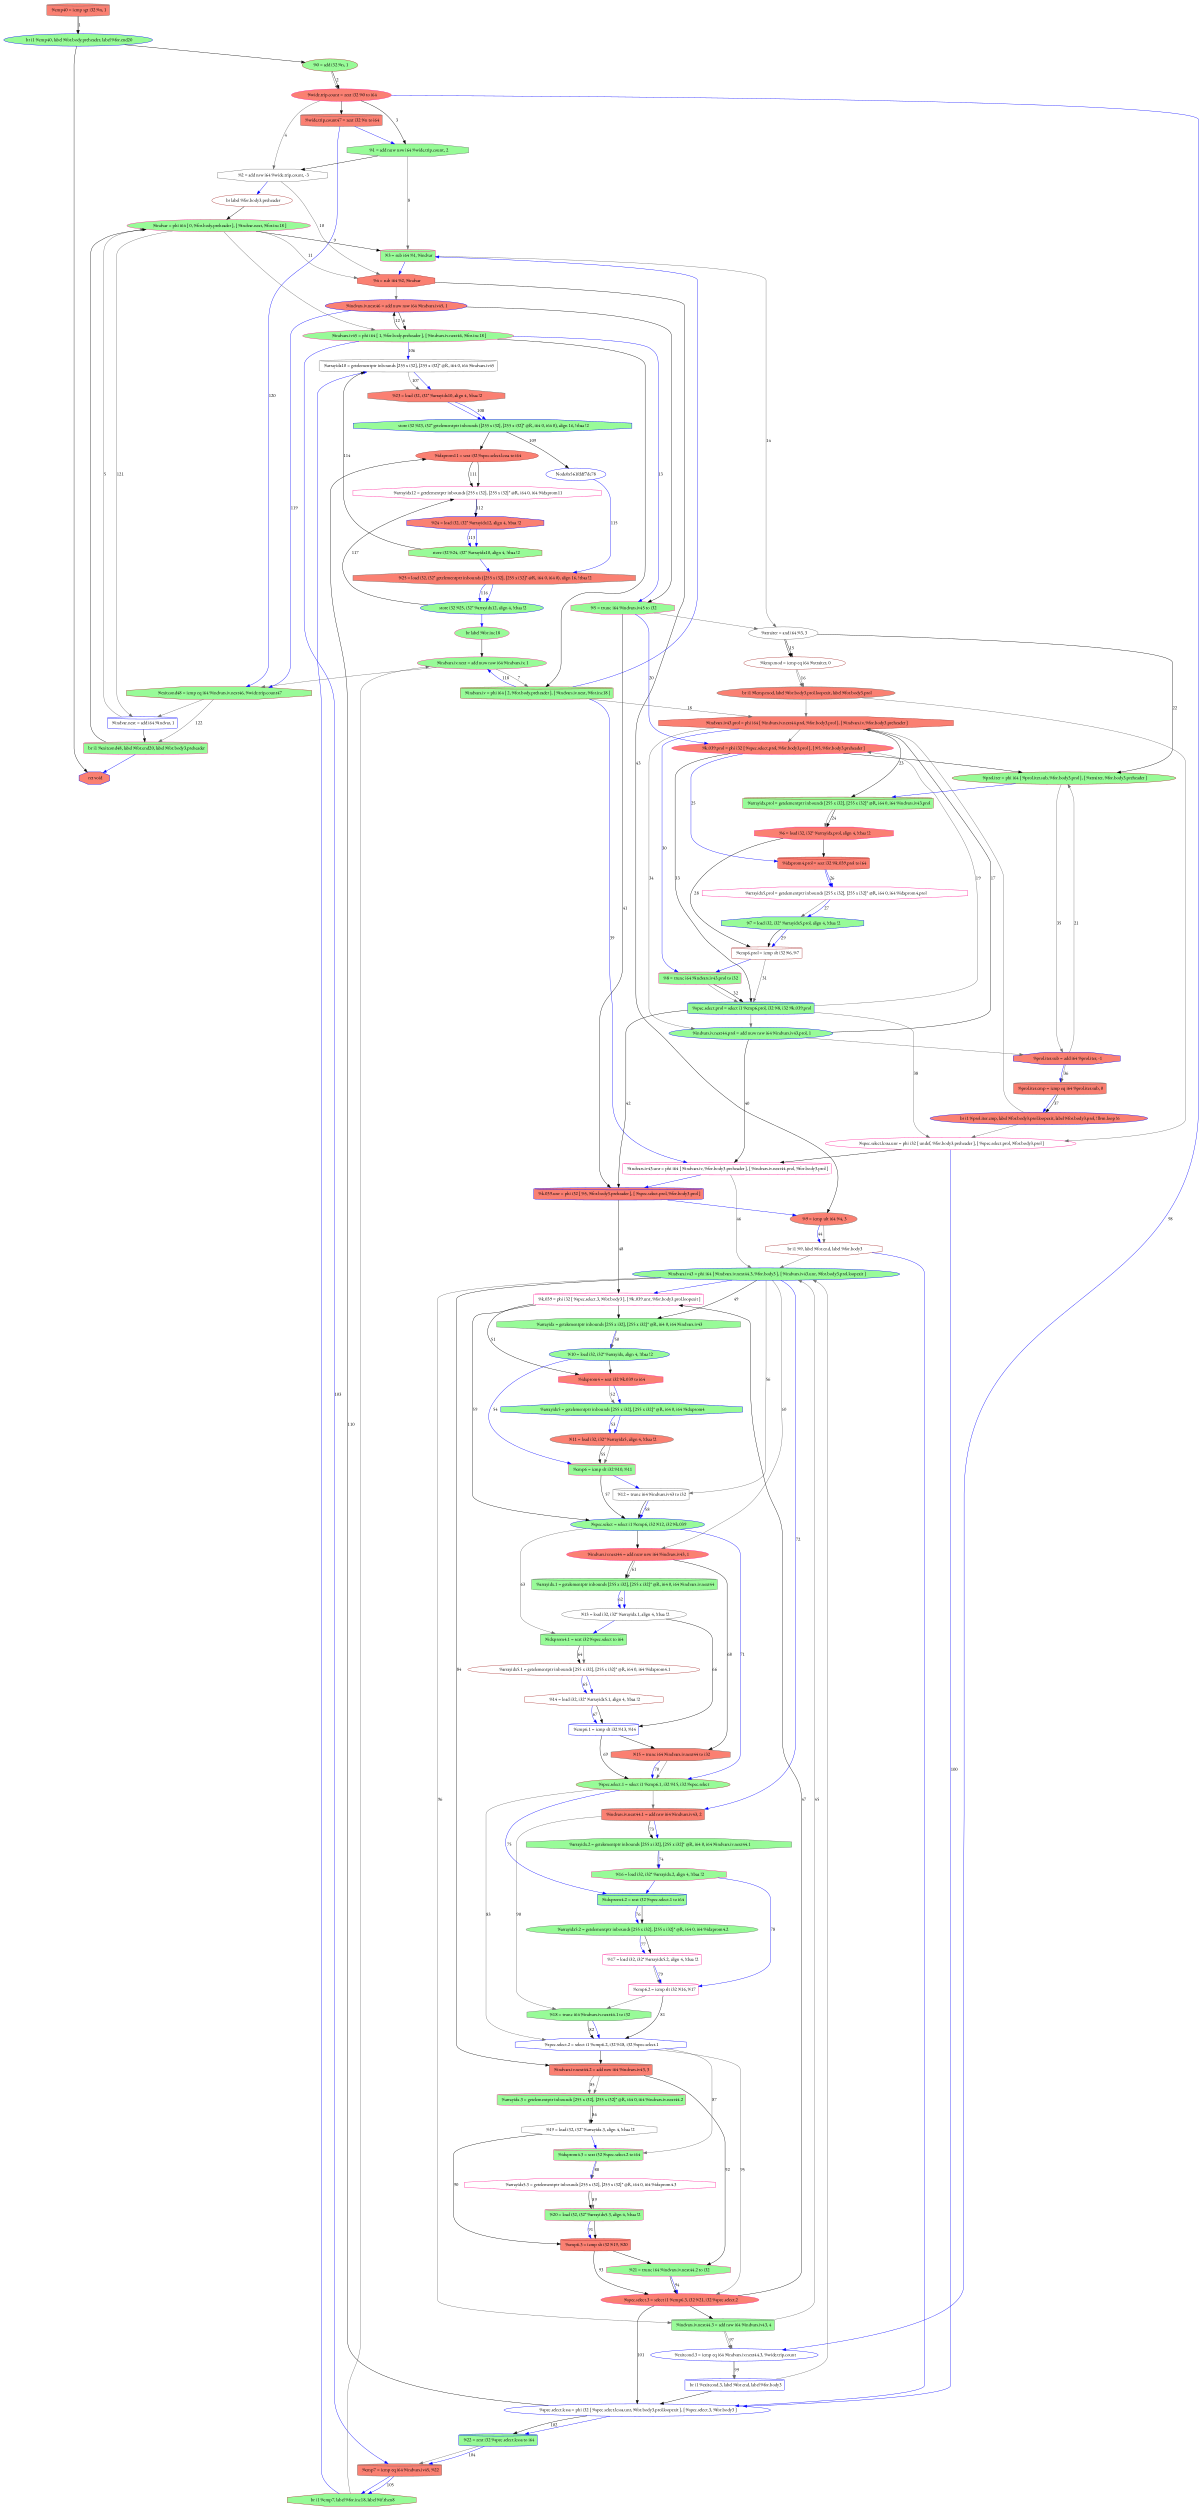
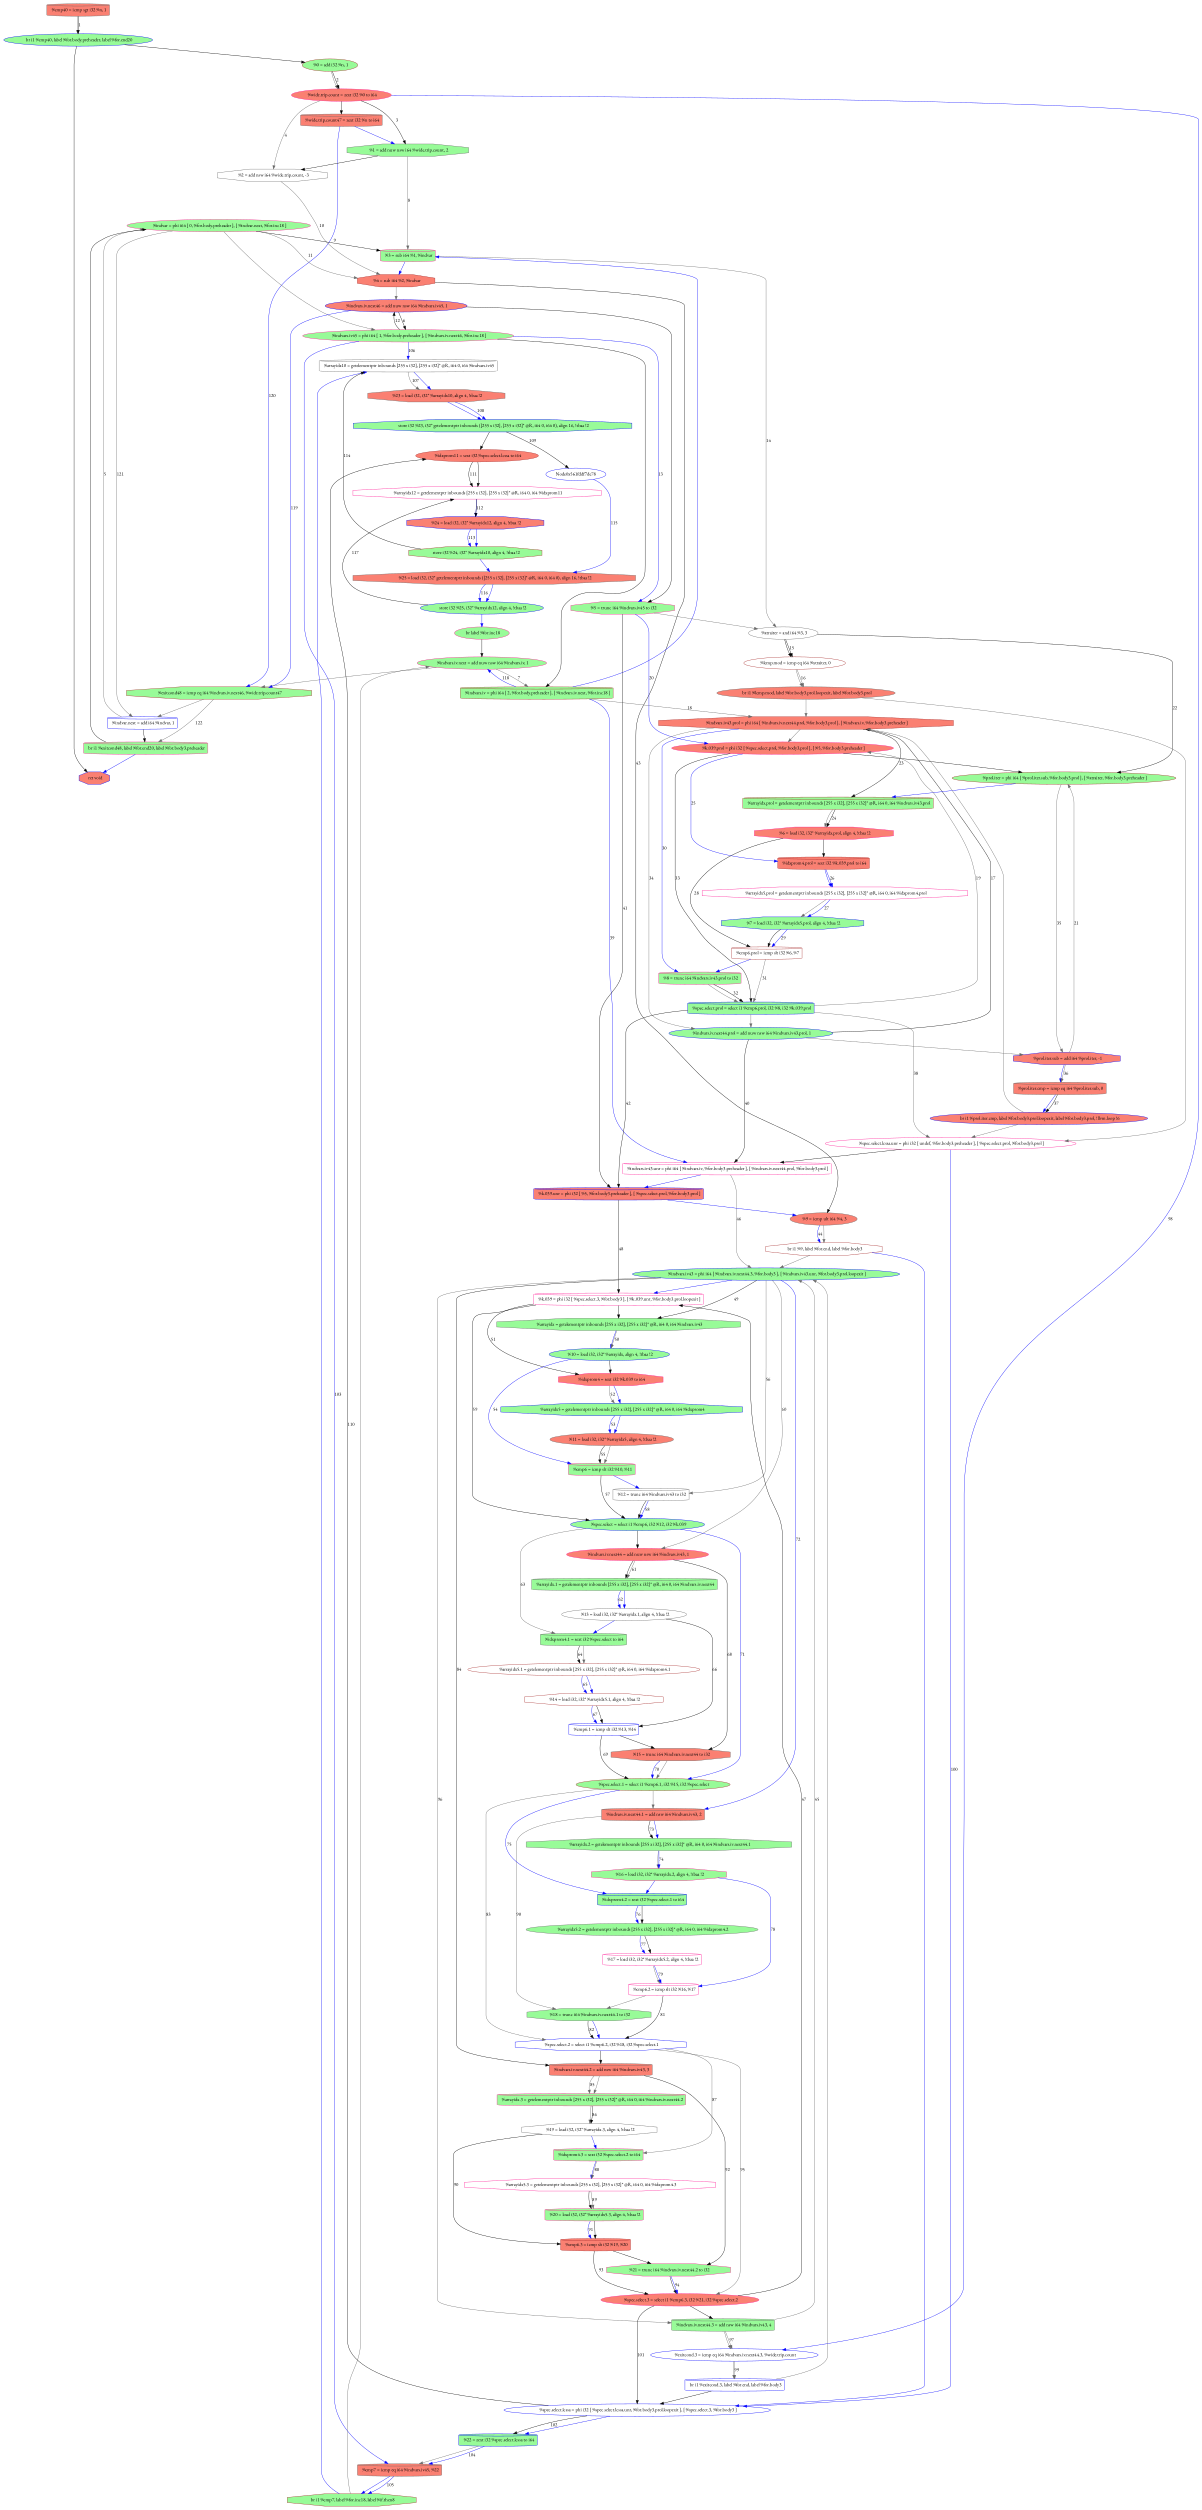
node "br label %for.body3.preheader": removed
